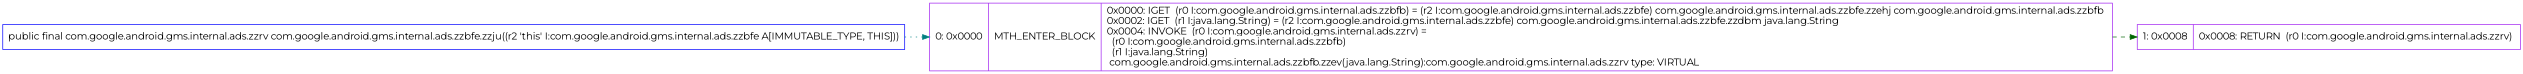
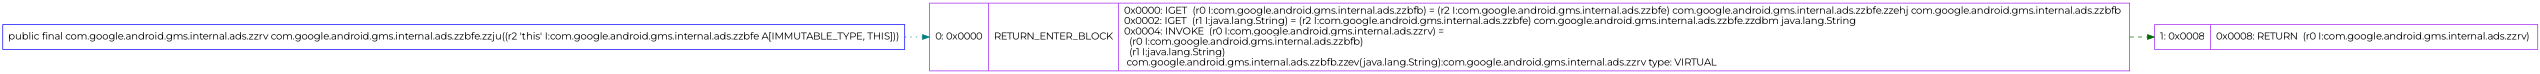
node "0: 0x0000": text "MTH_ENTER_BLOCK" -> "RETURN_ENTER_BLOCK"
